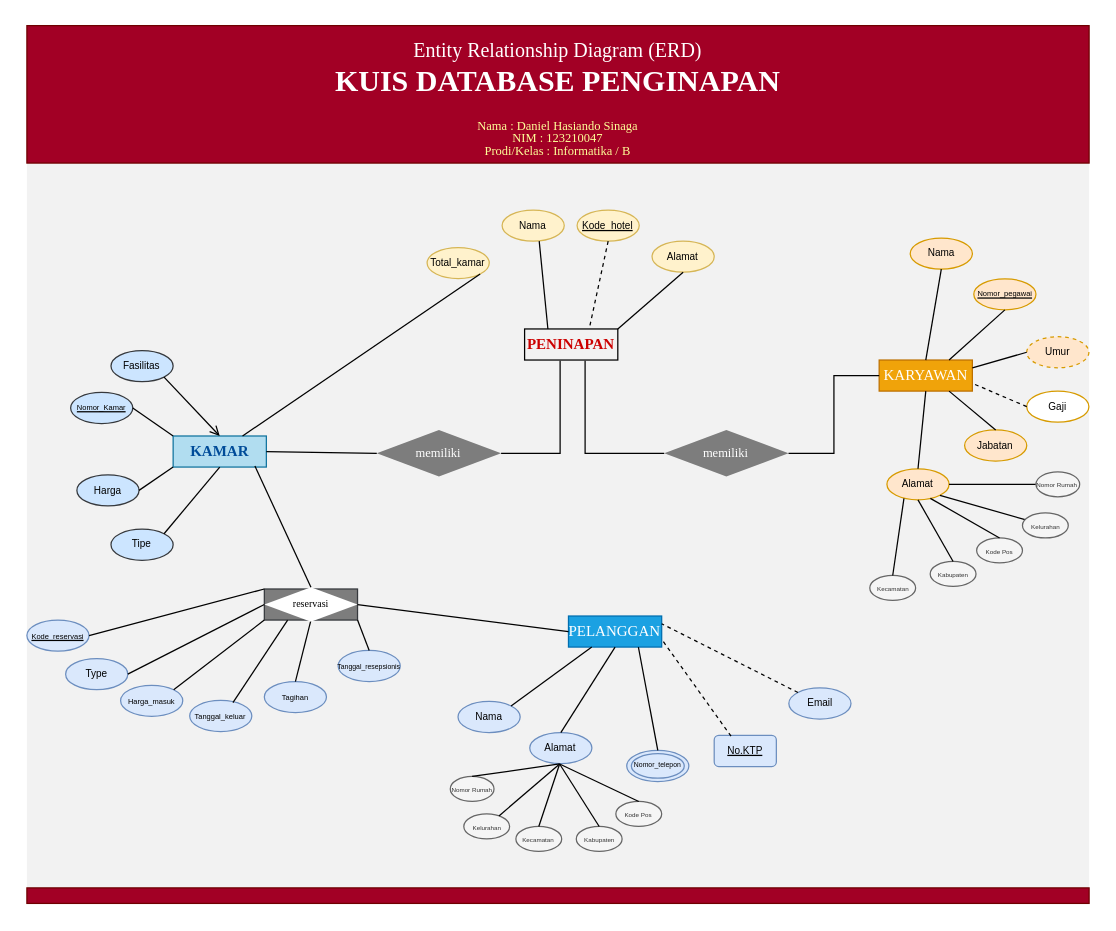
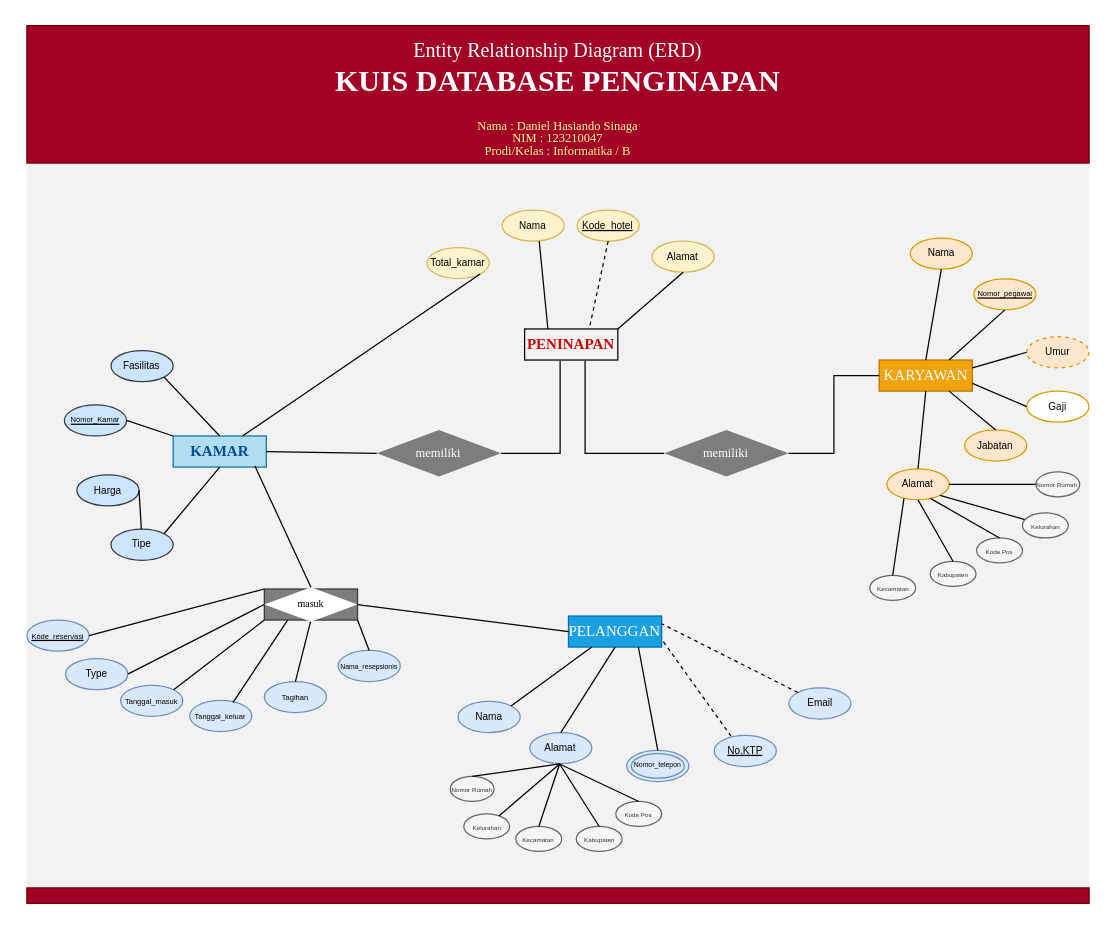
edge "KARYAWAN" -- "Gaji": style dashed -> solid
node "Nomor_Kamar": moved (102, 408) -> (95, 421)
edge "Fasilitas" -> "KAMAR": arrowhead open -> none
edge "KAMAR" -- "Harga": now "Tipe" -- "Harga"
node "reservasi": label "reservasi" -> "masuk"
node "Tanggal_resepsionis": label "Tanggal_resepsionis" -> "Nama_resepsionis"
node "Harga_masuk": label "Harga_masuk" -> "Tanggal_masuk"
node "No.KTP": shape rounded rectangle -> ellipse
